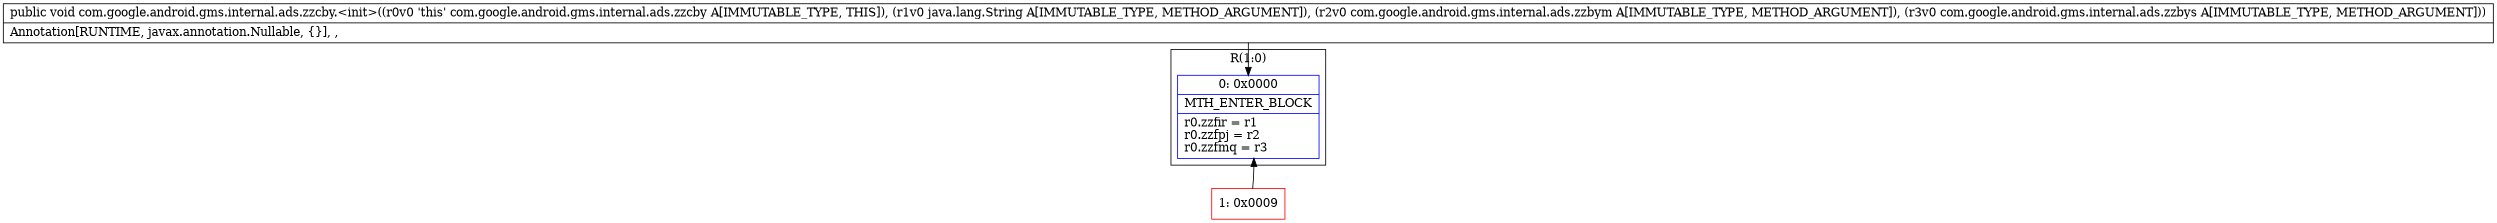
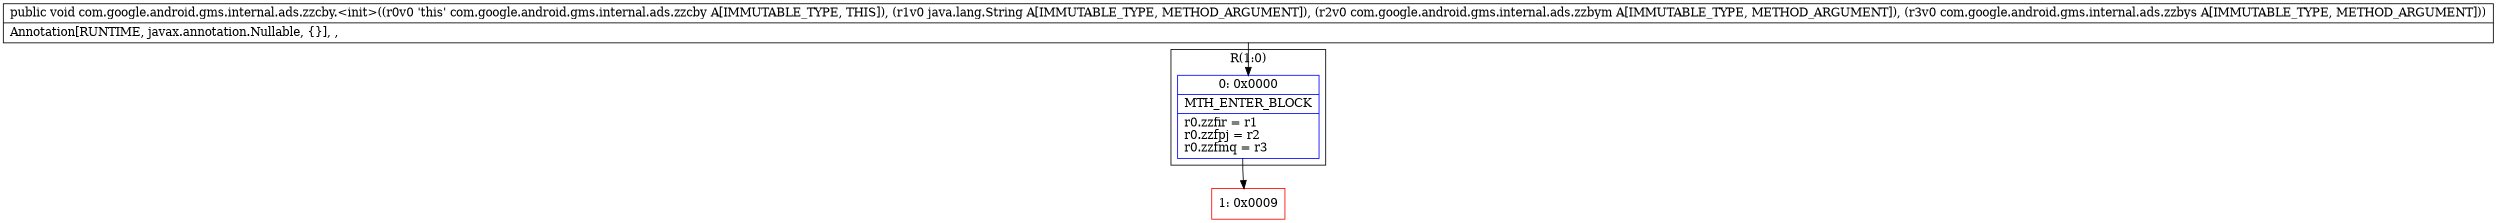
edge "1: 0x0009" -> "0: 0x0000": reversed
